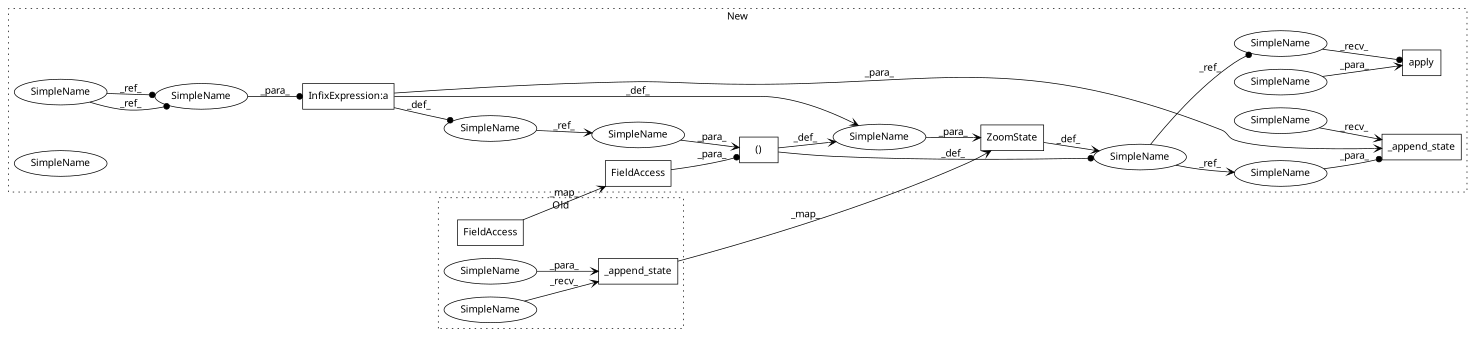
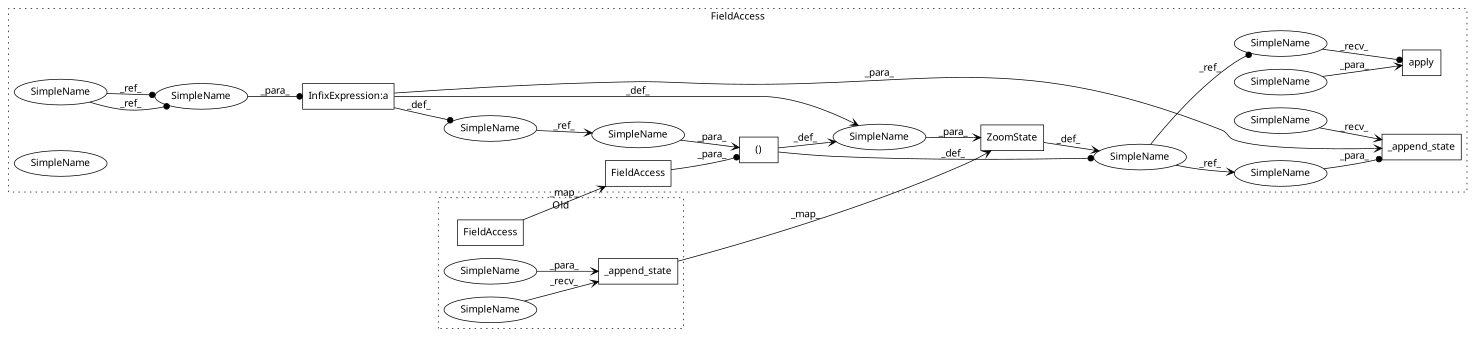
cluster "New": label "New" -> "FieldAccess"
